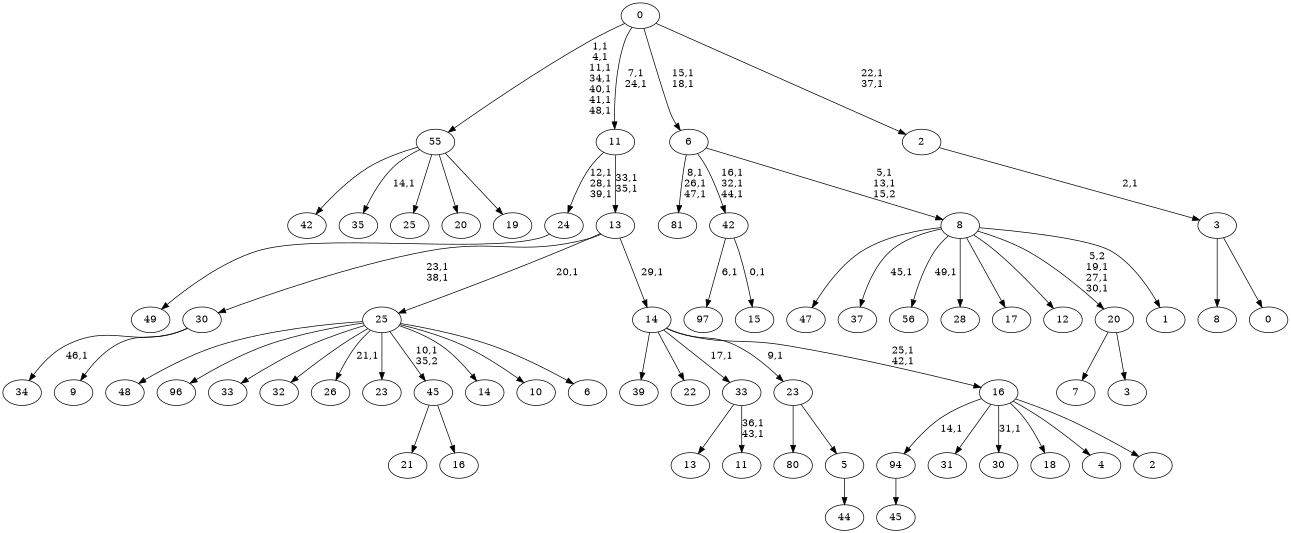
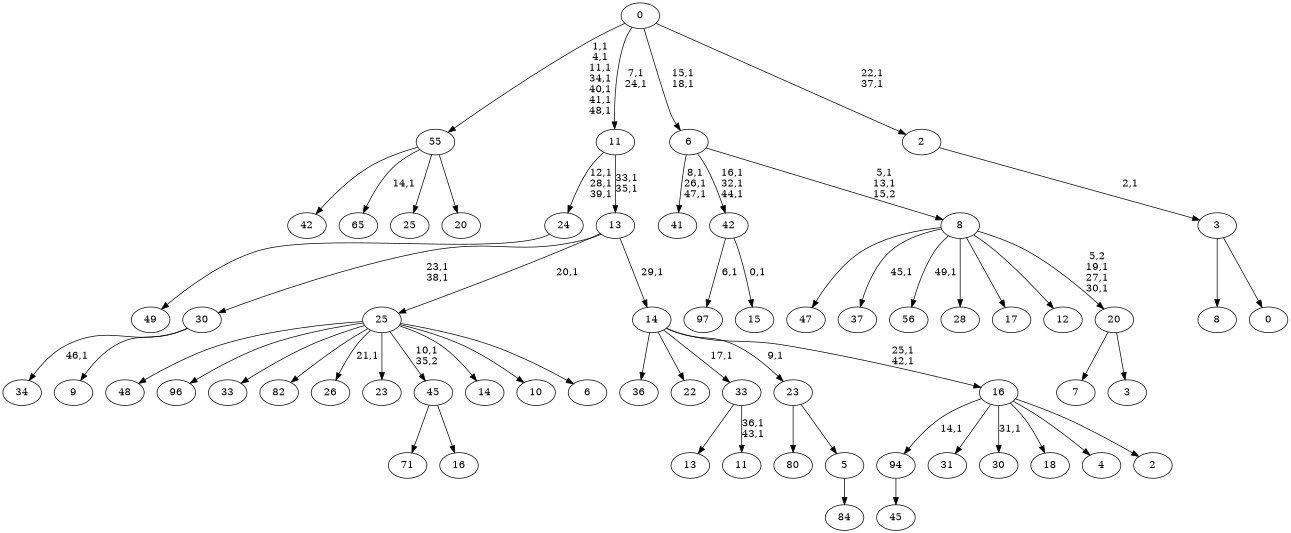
node "35": label "35" -> "65"
node "19": removed
node "81": label "81" -> "41"
node "1": removed
node "32": label "32" -> "82"
node "39": label "39" -> "36"
node "21": label "21" -> "71"
node "44": label "44" -> "84"
